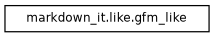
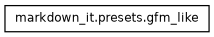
node "markdown_it.like.gfm_like": label "markdown_it.like.gfm_like" -> "markdown_it.presets.gfm_like"
